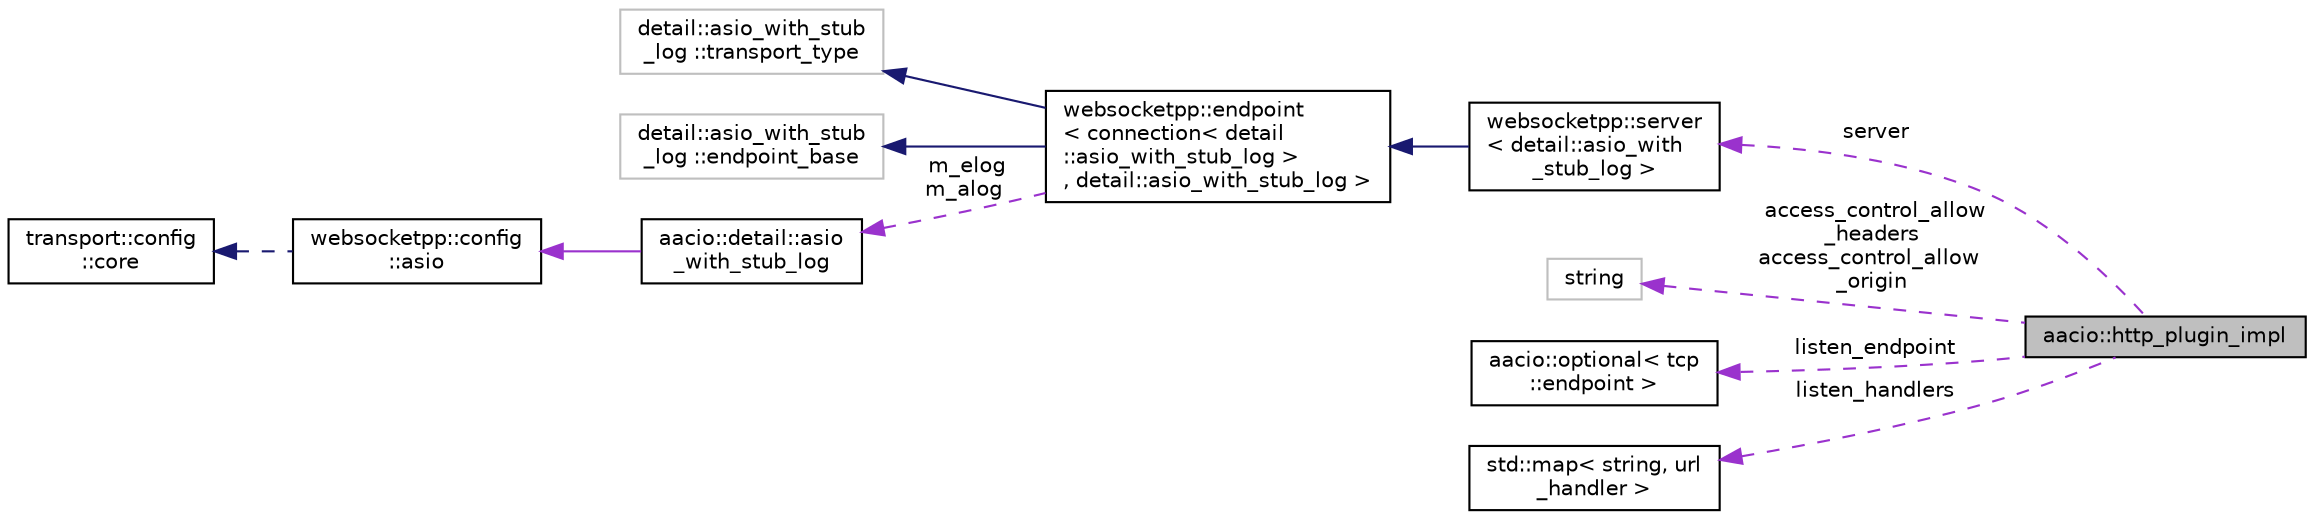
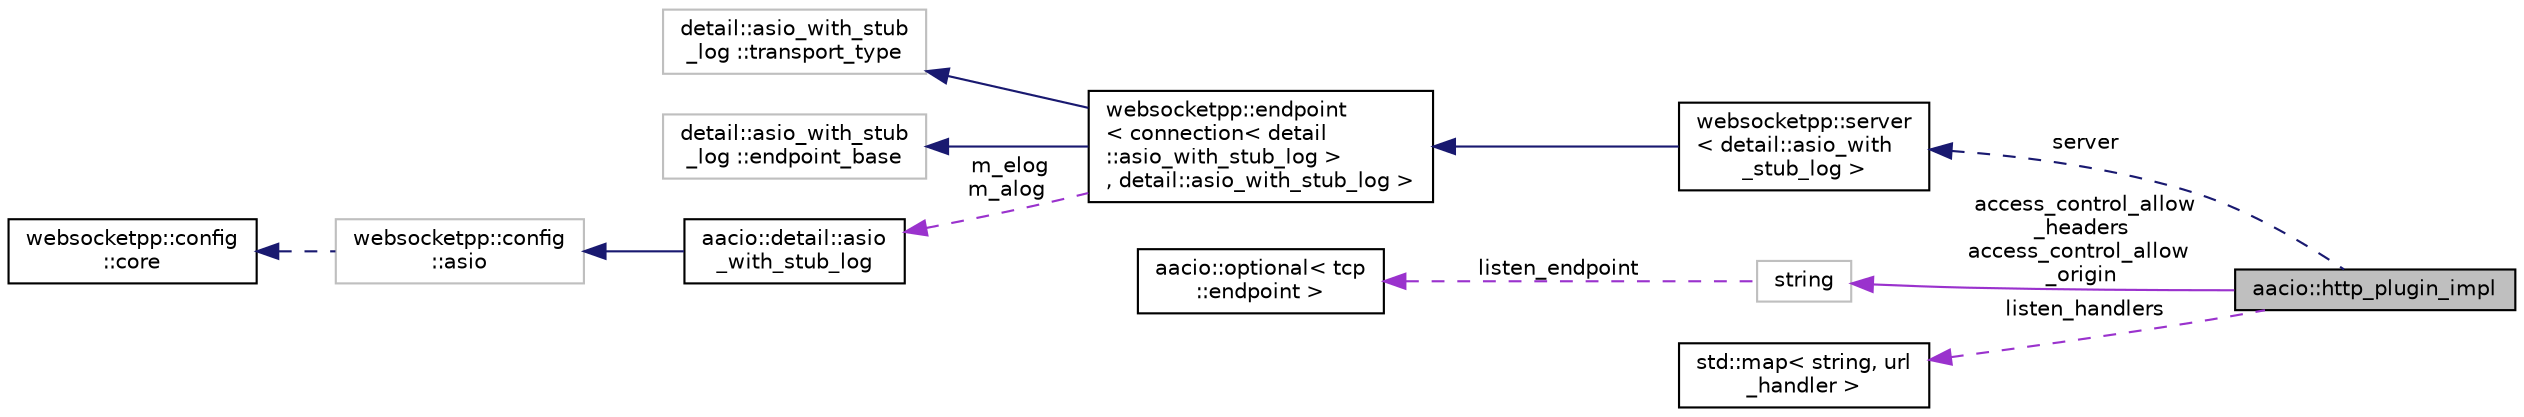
edge "aacio::http_plugin_impl" -> "websocketpp::server < detail::asio_with _stub_log >": color darkorchid3 -> midnightblue
node "transport::config ::core": label "transport::config ::core" -> "websocketpp::config ::core"
node "websocketpp::config ::asio": color black -> grey75
edge "aacio::detail::asio _with_stub_log" -> "websocketpp::config ::asio": color darkorchid3 -> midnightblue
edge "aacio::http_plugin_impl" -> "string": style dashed -> solid
edge "aacio::http_plugin_impl" -> "aacio::optional< tcp ::endpoint >": now "string" -> "aacio::optional< tcp ::endpoint >"
